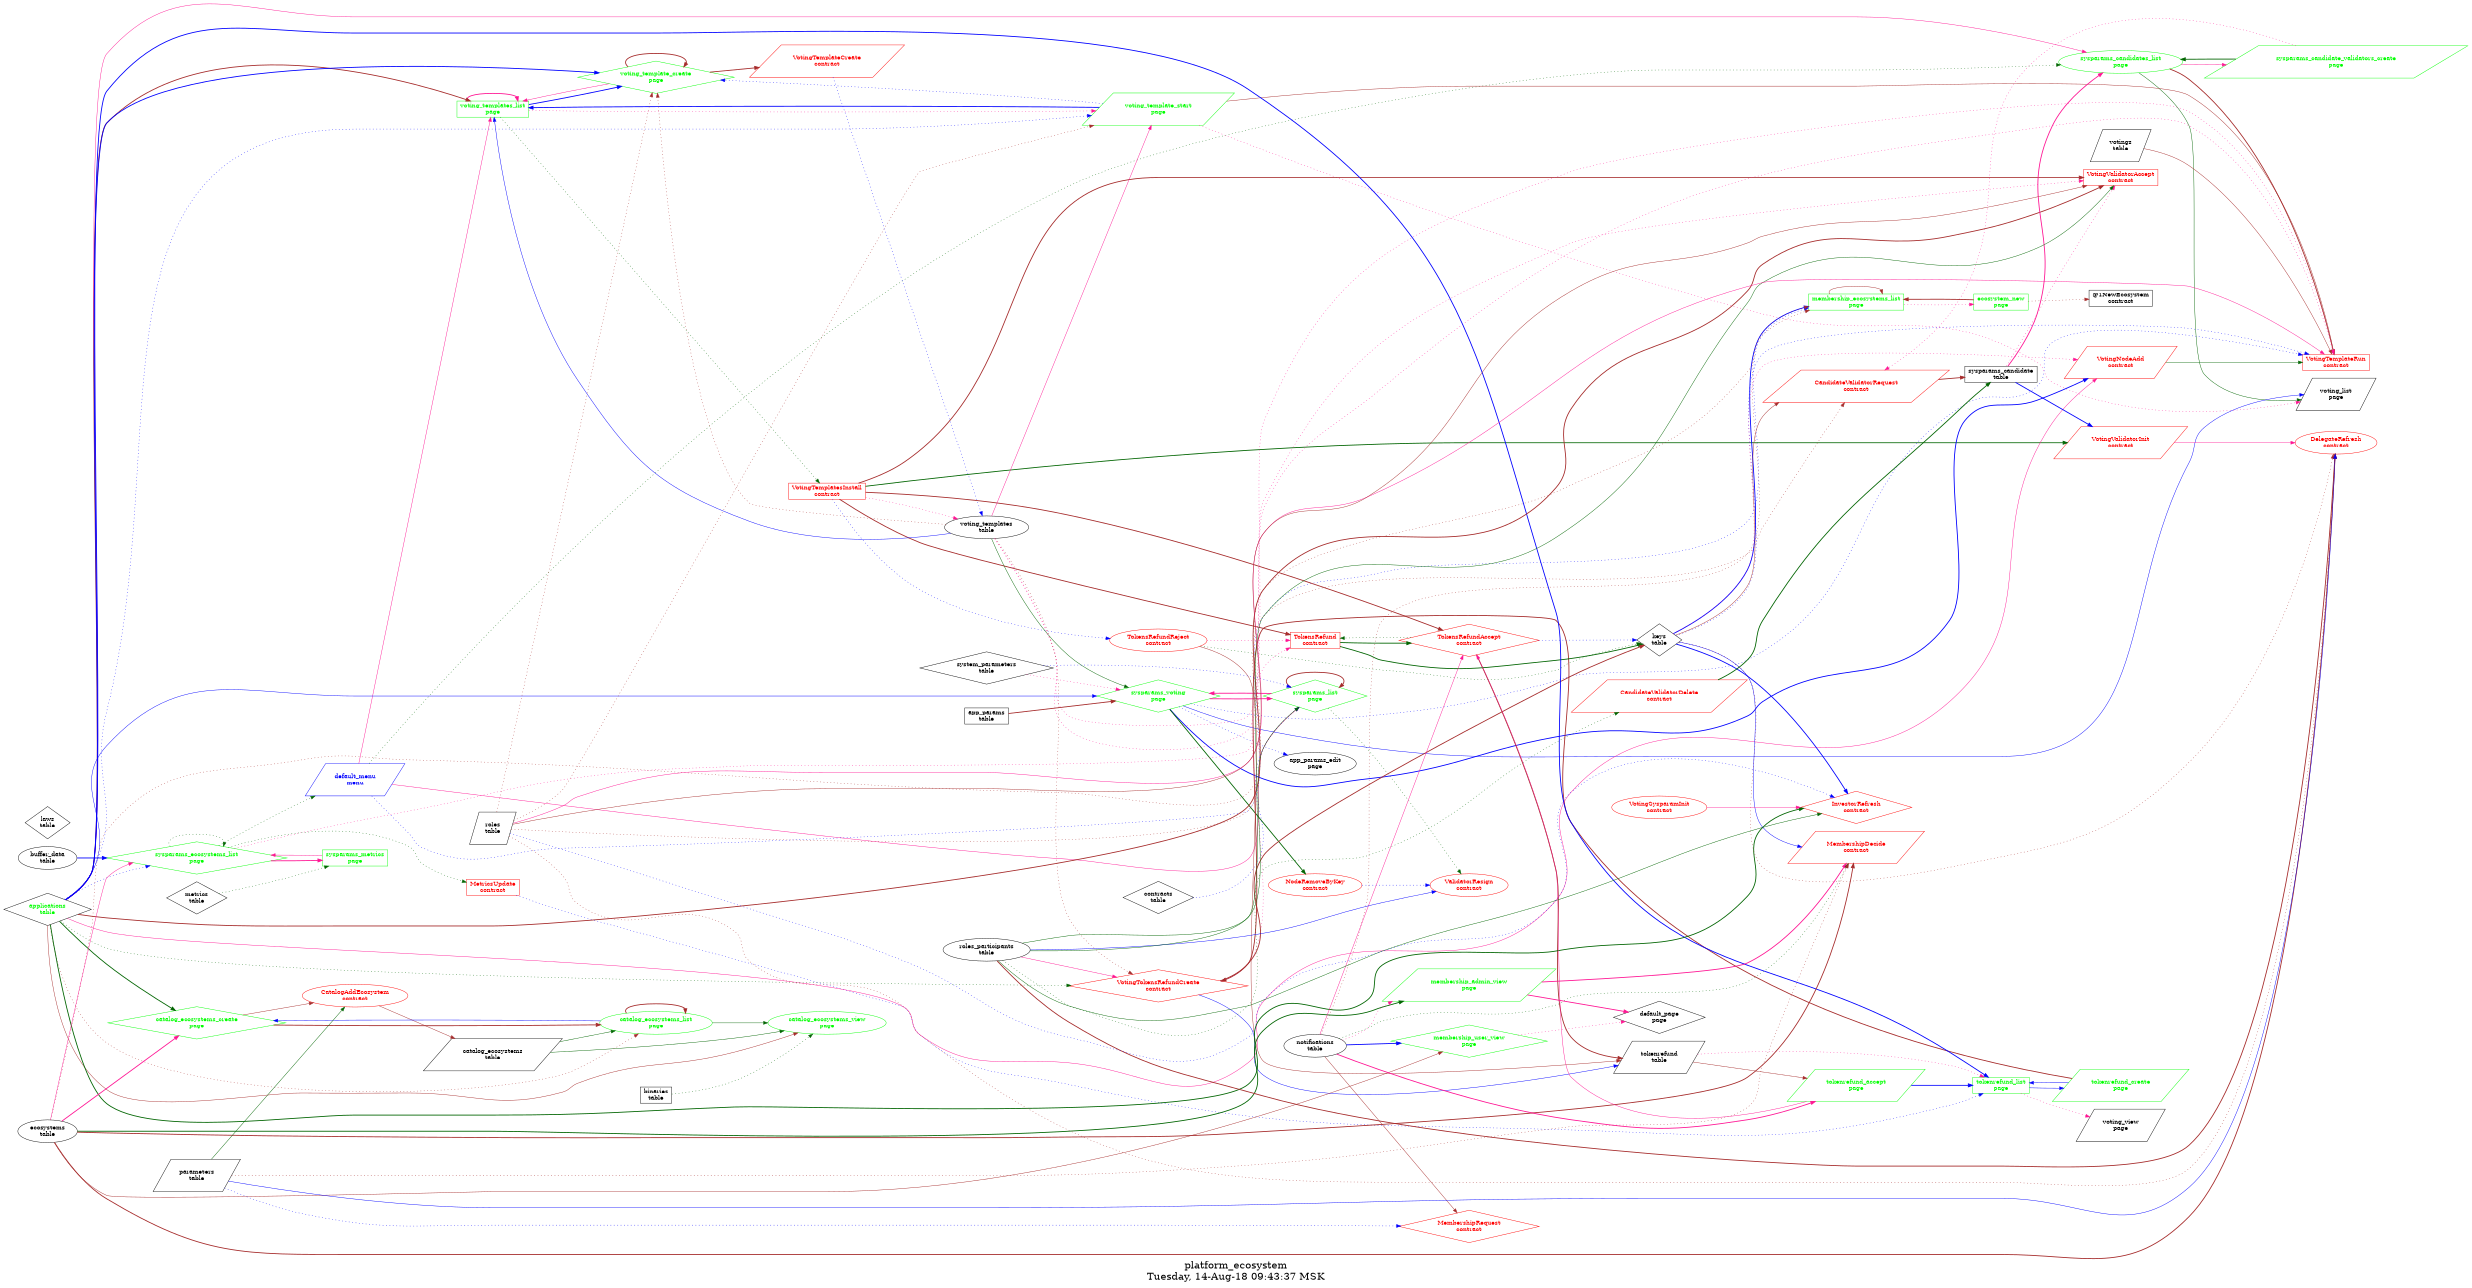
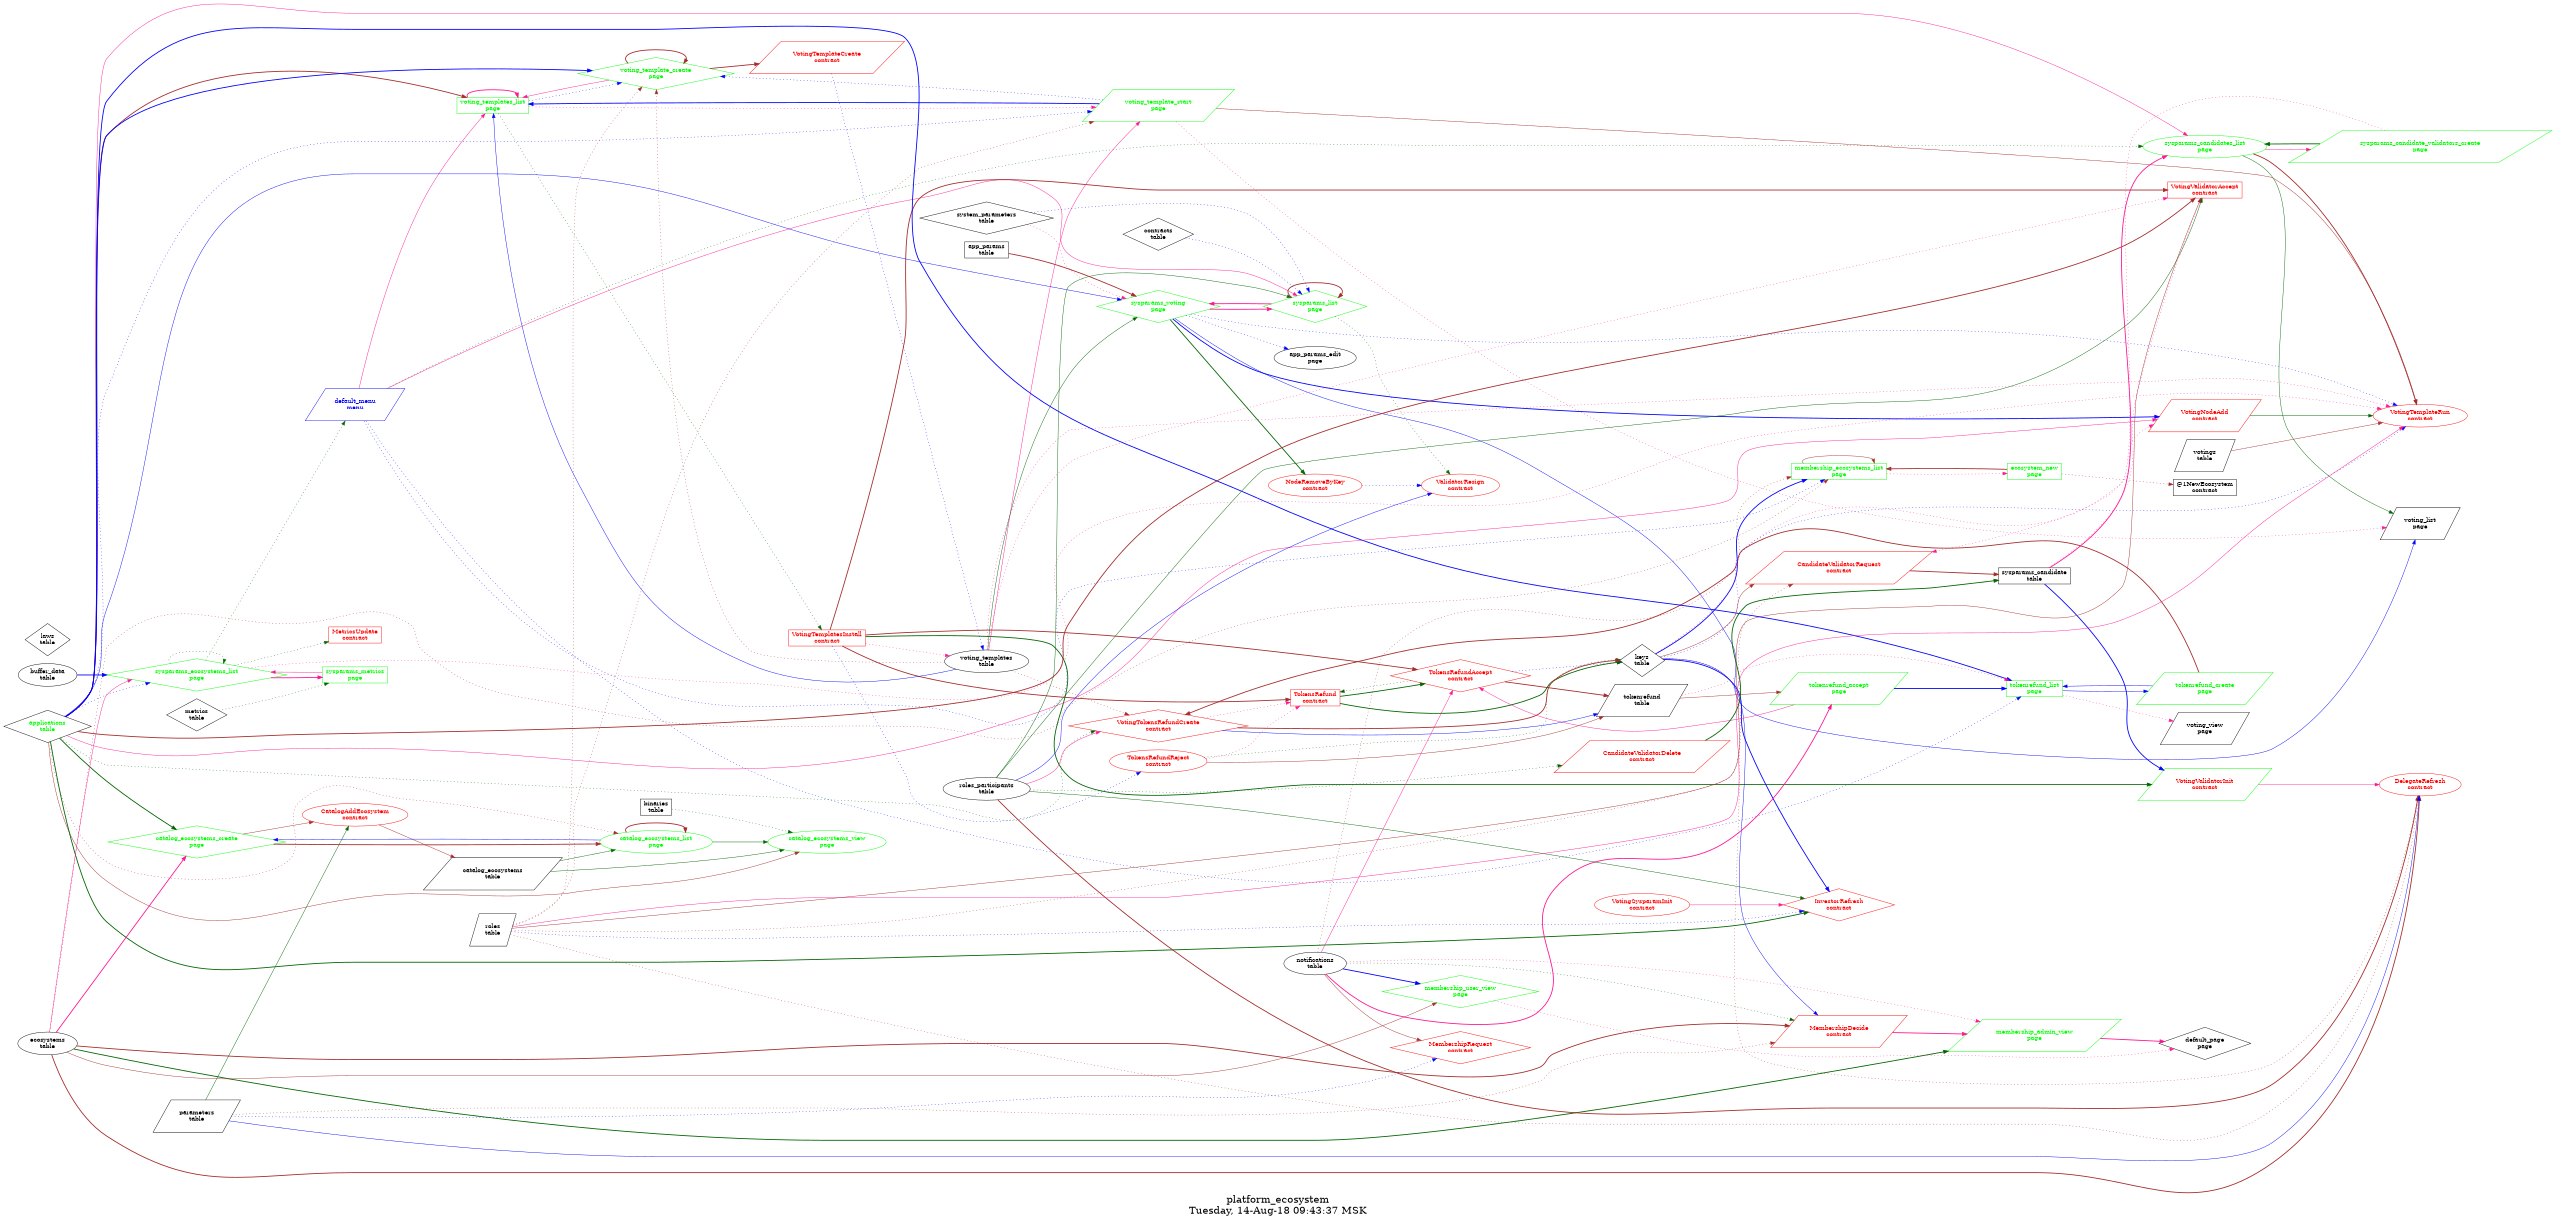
edge "voting_templates_list page" -> "voting_template_create page": style bold -> dotted
node "VotingTemplateRun contract": shape box -> ellipse
node "VotingValidatorInit contract": color red -> green
edge "membership_admin_view page" -> "MembershipDecide contract": reversed
edge "MetricsUpdate contract" -> "tokenrefund_list page": now "default_menu menu" -> "tokenrefund_list page"
